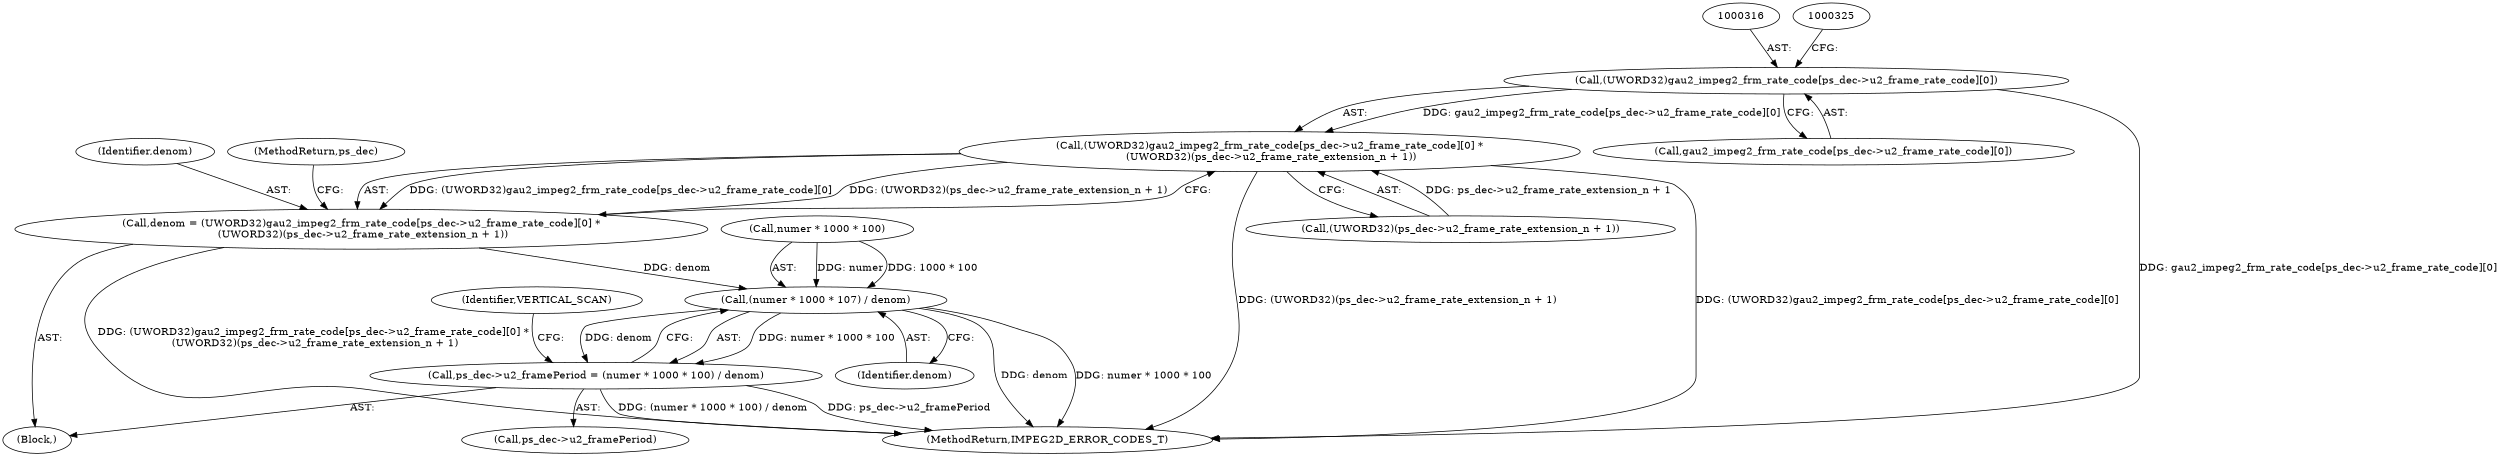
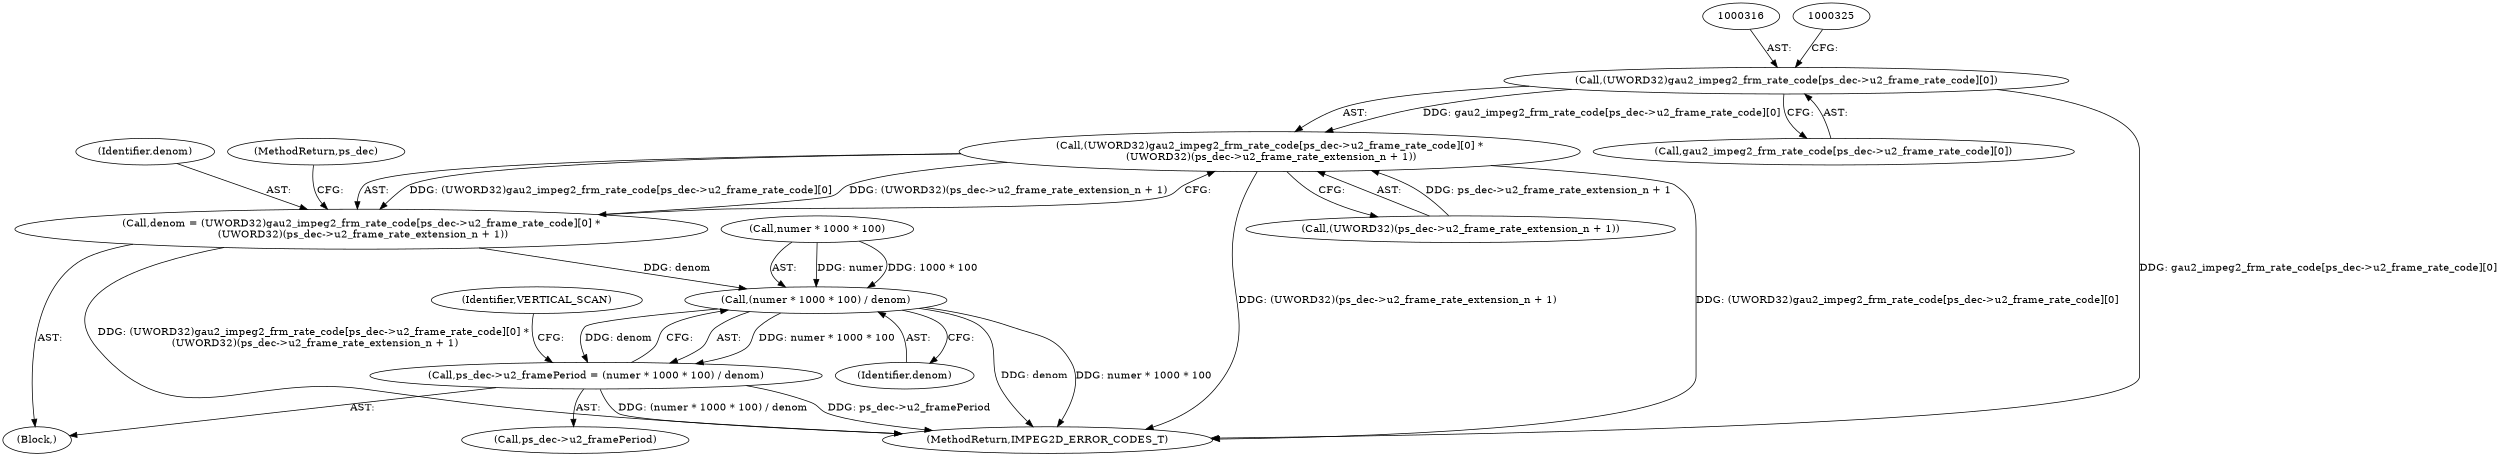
node "(Call,(numer * 1000 * 107) / denom)": label "(Call,(numer * 1000 * 107) / denom)" -> "(Call,(numer * 1000 * 100) / denom)"
